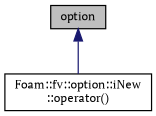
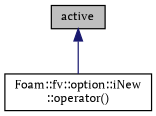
node "option": label "option" -> "active"
